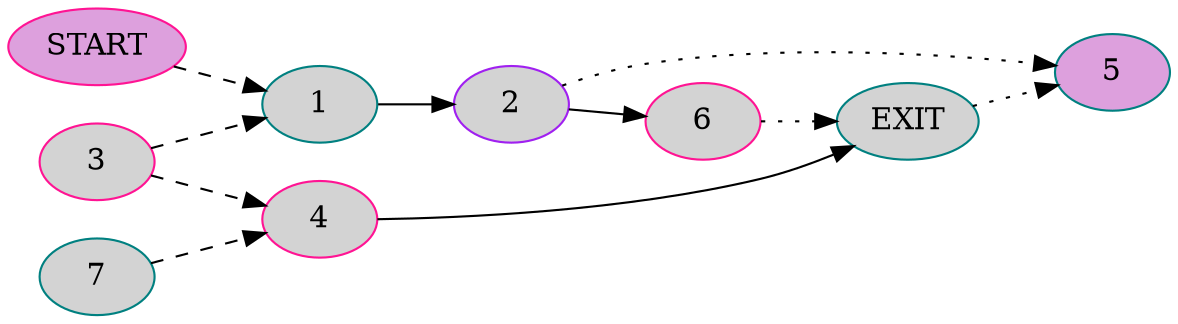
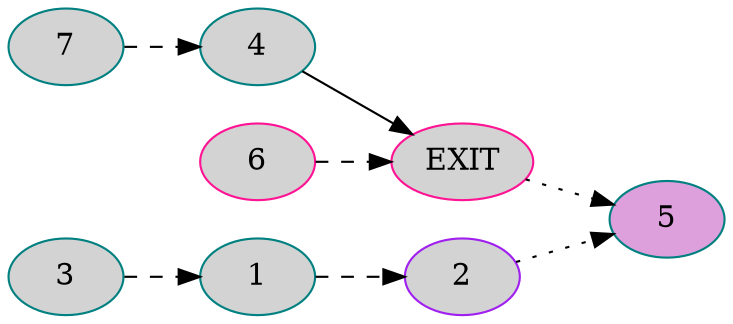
node "START": removed
edge "1" -> "2": style solid -> dashed
edge "2" -> "6": removed
edge "6" -> "EXIT": style dotted -> dashed
node "EXIT": color teal -> deeppink
node "3": color deeppink -> teal
edge "3" -> "4": removed
node "4": color deeppink -> teal
